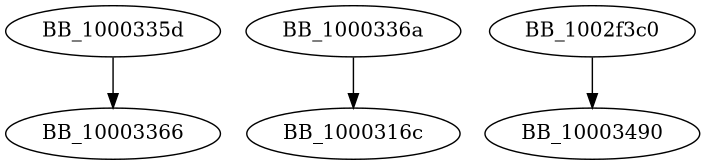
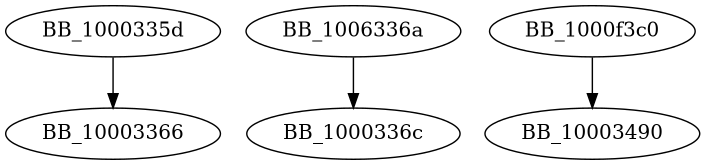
node "BB_1000336a": label "BB_1000336a" -> "BB_1006336a"
node "BB_1002f3c0": label "BB_1002f3c0" -> "BB_1000f3c0"
node "BB_1000316c": label "BB_1000316c" -> "BB_1000336c"
